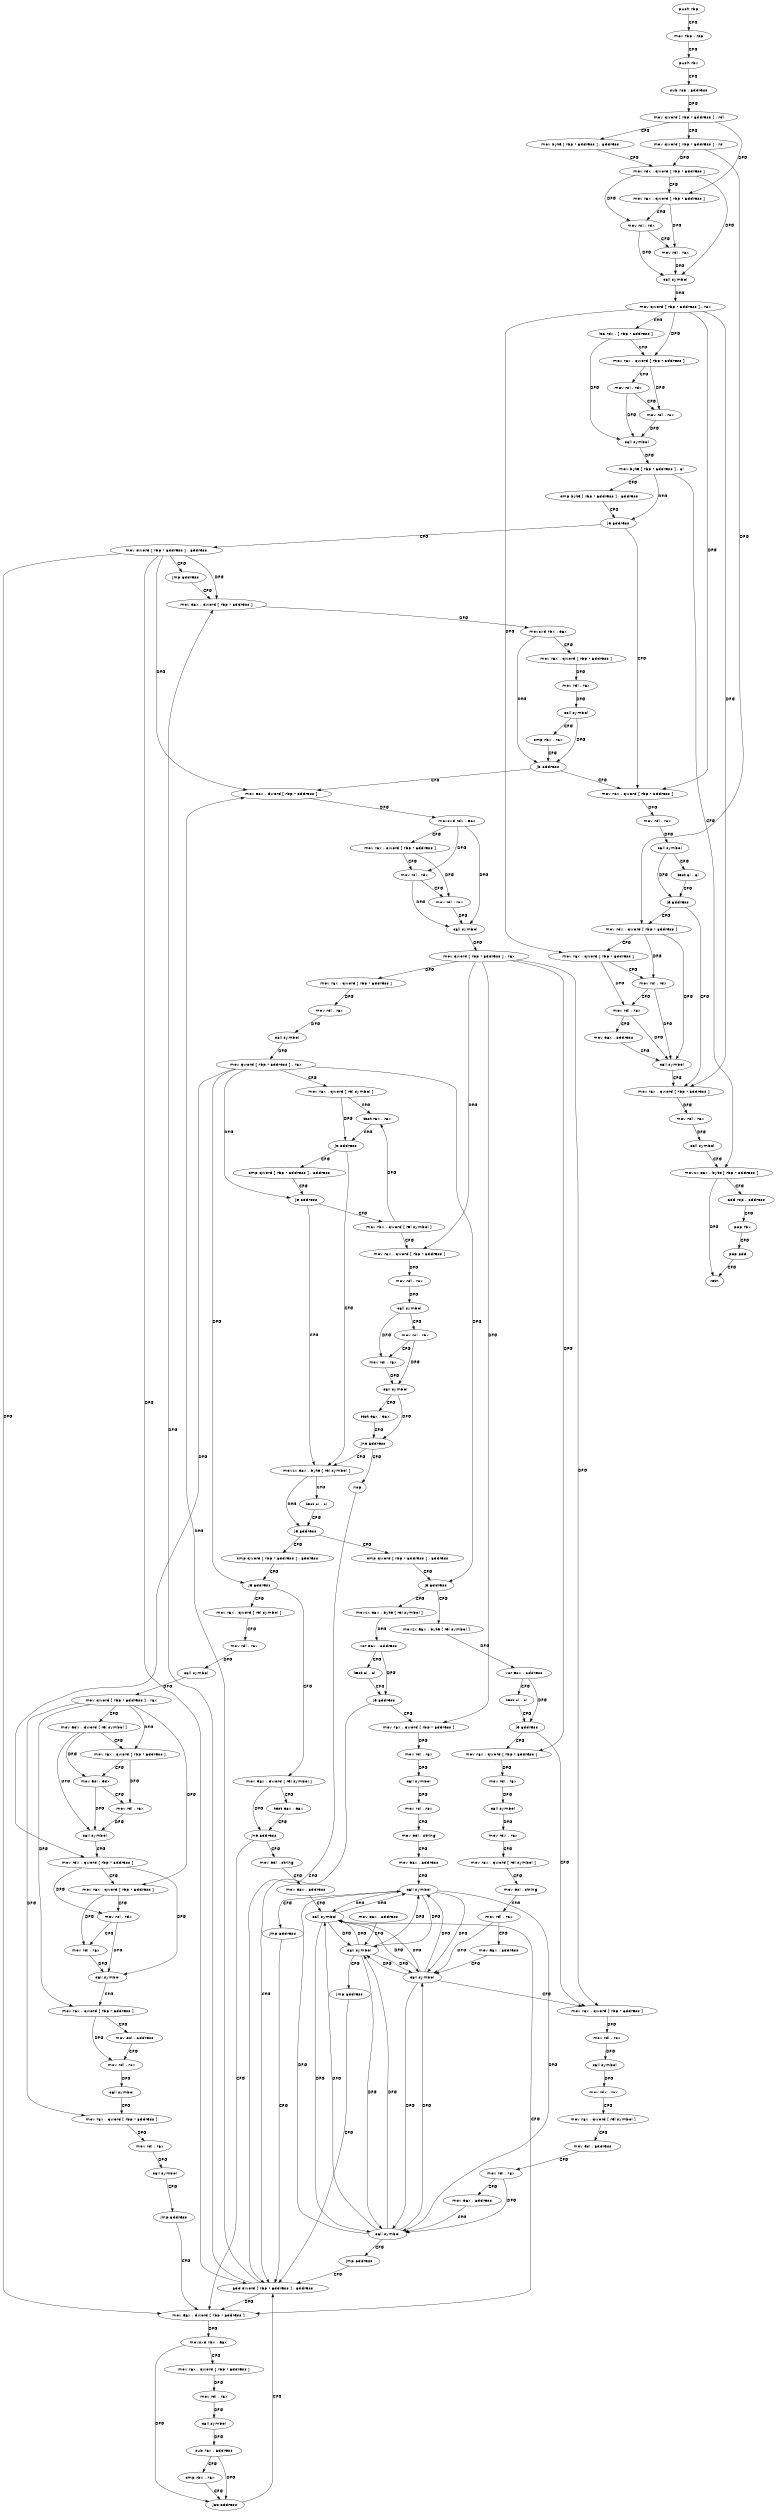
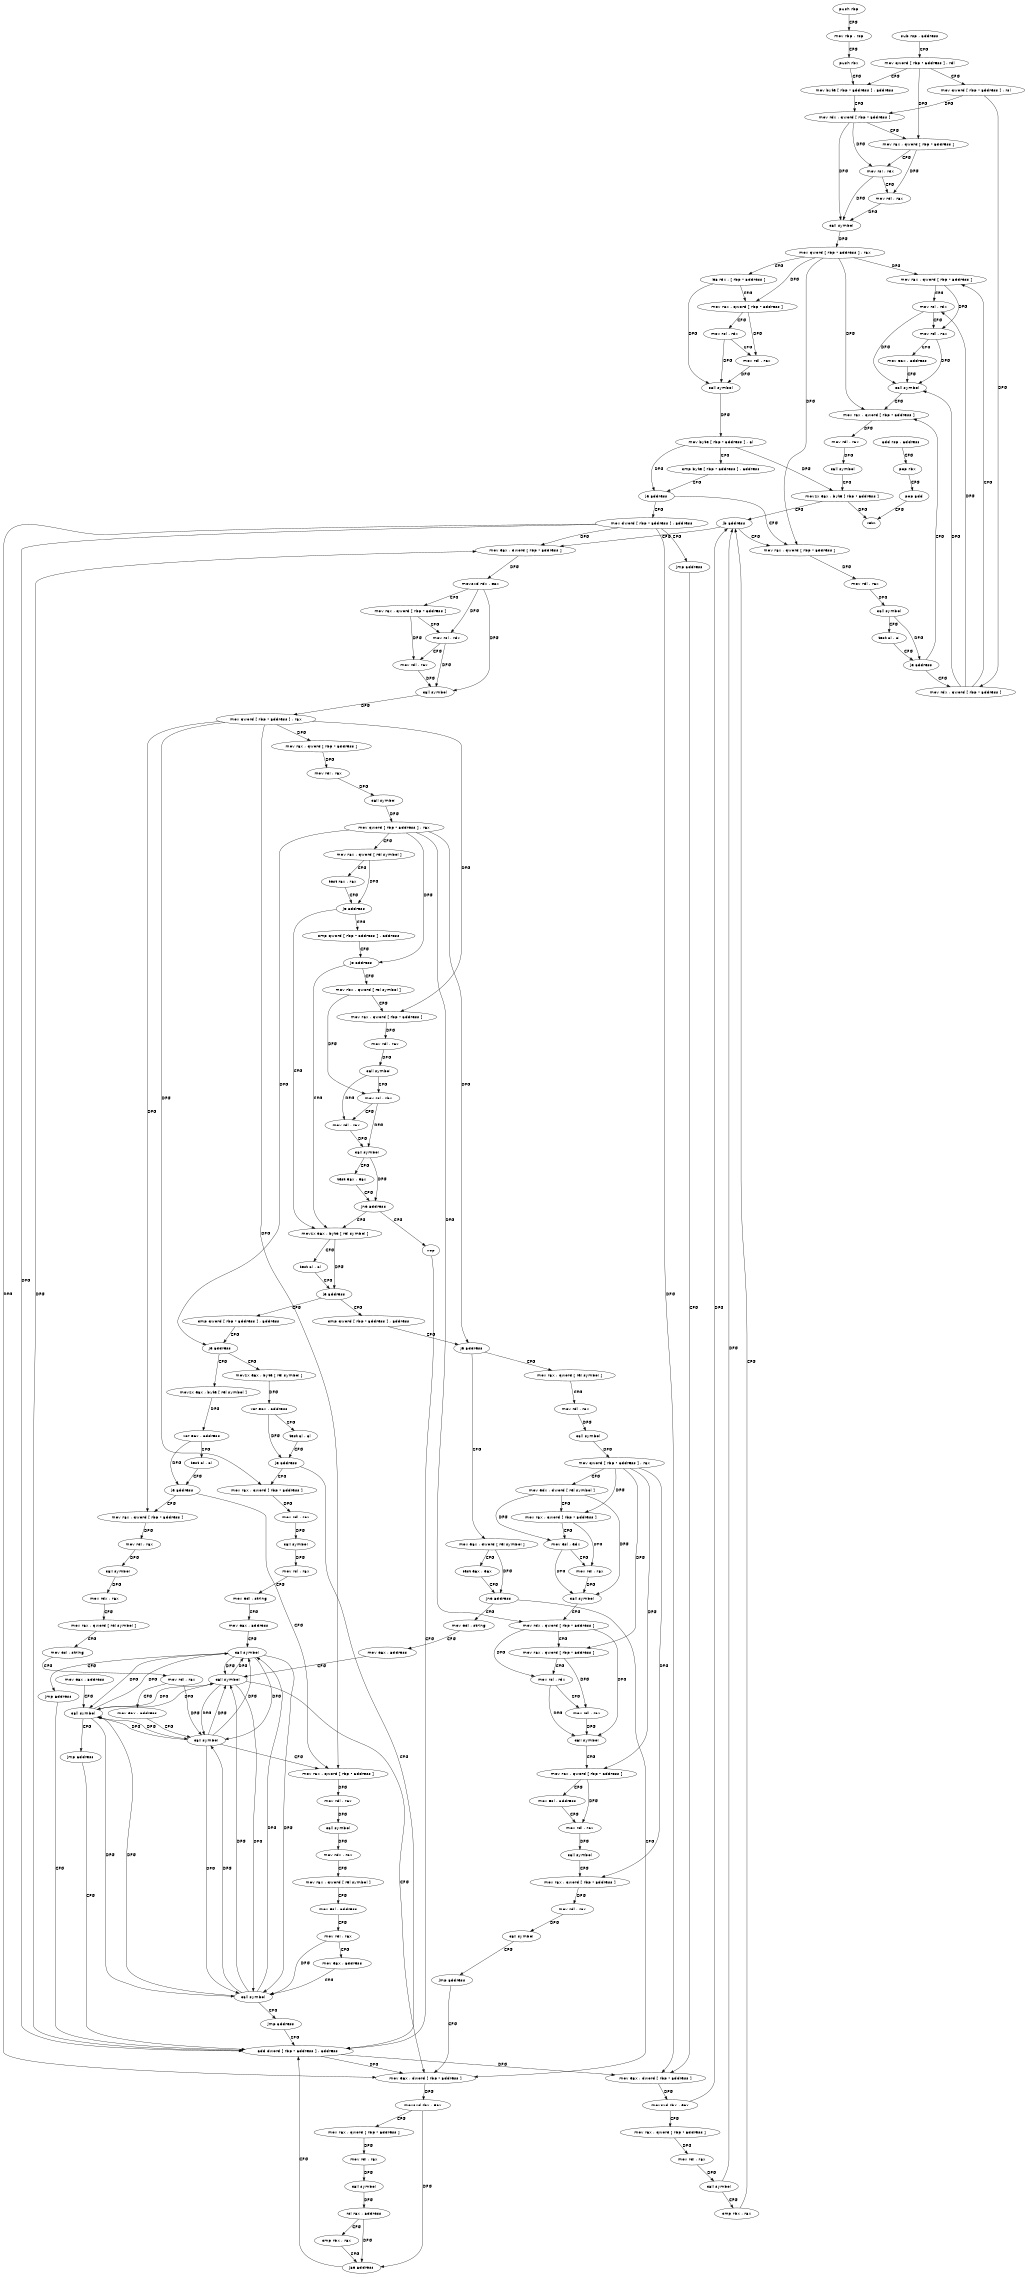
edge "push rbx" -> "sub rsp , address": now "push rbx" -> "mov byte [ rbp - address ] , address"
edge "sub rsp , address" -> "mov qword [ rbp - address ] , rdi": label "DFG" -> "CFG"
edge "mov byte [ rbp - address ] , al" -> "movzx eax , byte [ rbp - address ]": label "CFG" -> "DFG"
edge "mov rbx , qword [ rel symbol ]" -> "test rax , rax": now "mov rbx , qword [ rel symbol ]" -> "mov rsi , rbx"
edge "movzx eax , byte [ rbp - address ]" -> "add rsp , address": now "movzx eax , byte [ rbp - address ]" -> "jb address"
node "sub rax , address": label "sub rax , address" -> "rsi rax , address"
